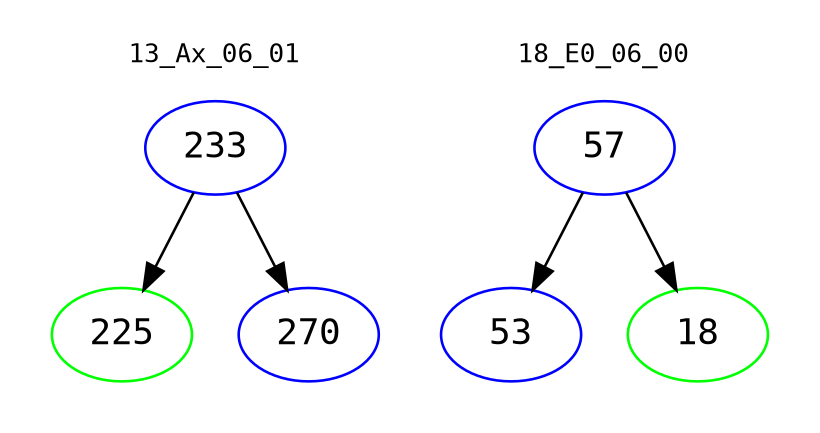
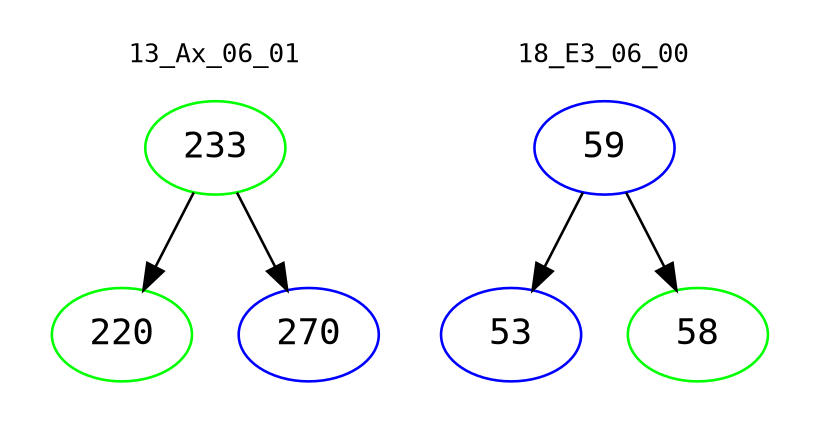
cluster "18_E0_06_00": label "18_E0_06_00" -> "18_E3_06_00"
node "233": color blue -> green
node "57": label "57" -> "59"
node "225": label "225" -> "220"
node "18": label "18" -> "58"
